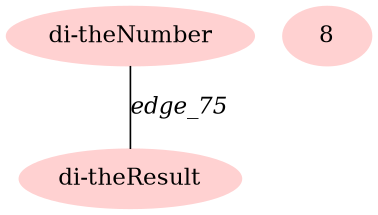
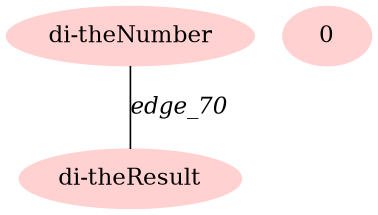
node "8": label "8" -> "0"
edge "di-theNumber" -- "di-theResult": label "edge_75" -> "edge_70"
